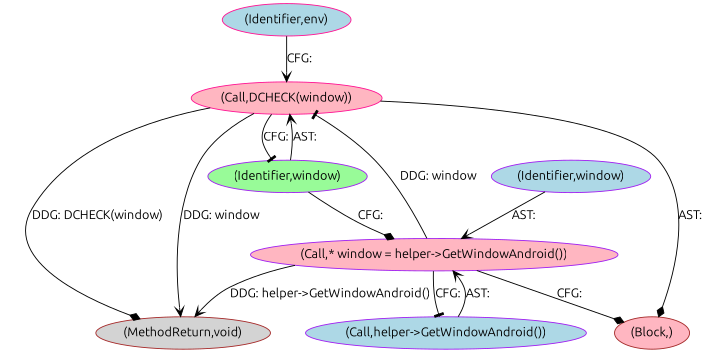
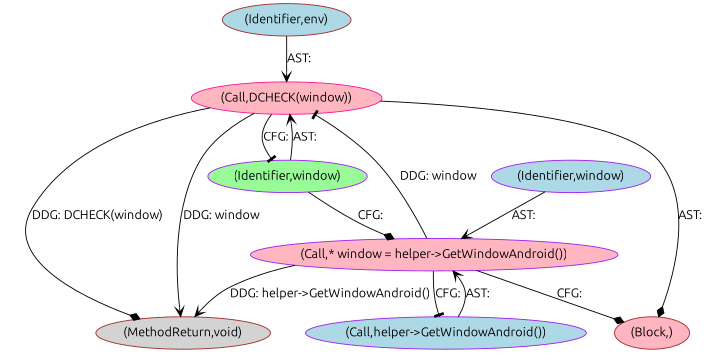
node "(Identifier,env)": color deeppink -> brown
edge "(Identifier,env)" -> "(Call,DCHECK(window))": label "CFG: " -> "AST: "
